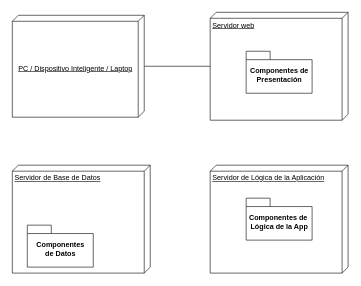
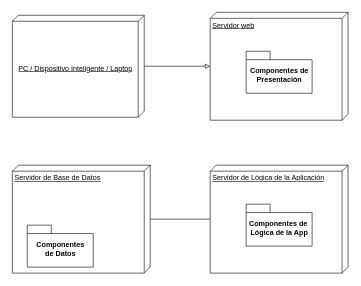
edge "PC / Dispositivo Inteligente / Laptop" -- "Servidor web": arrowhead none -> block
edge "Servidor de Base de Datos" -- "Servidor de Lógica de la Aplicación": added
node "Componentes de Lógica de la App": moved (279, 219) -> (279, 225)
